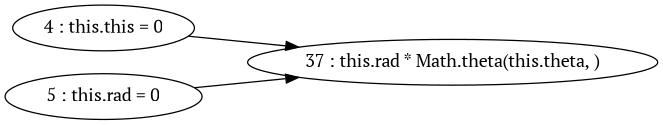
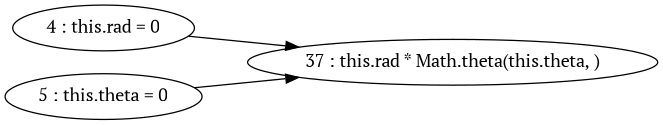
node "4 : this.this = 0": label "4 : this.this = 0" -> "4 : this.rad = 0"
node "5 : this.rad = 0": label "5 : this.rad = 0" -> "5 : this.theta = 0"
